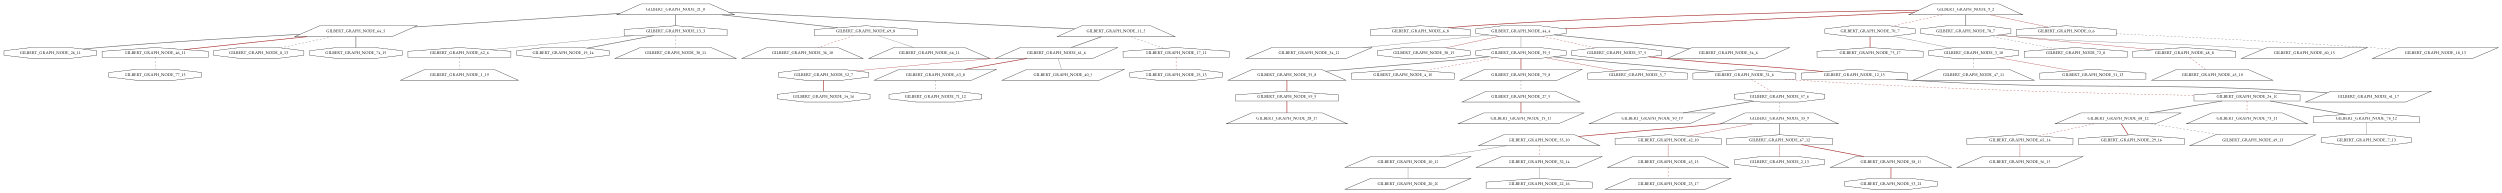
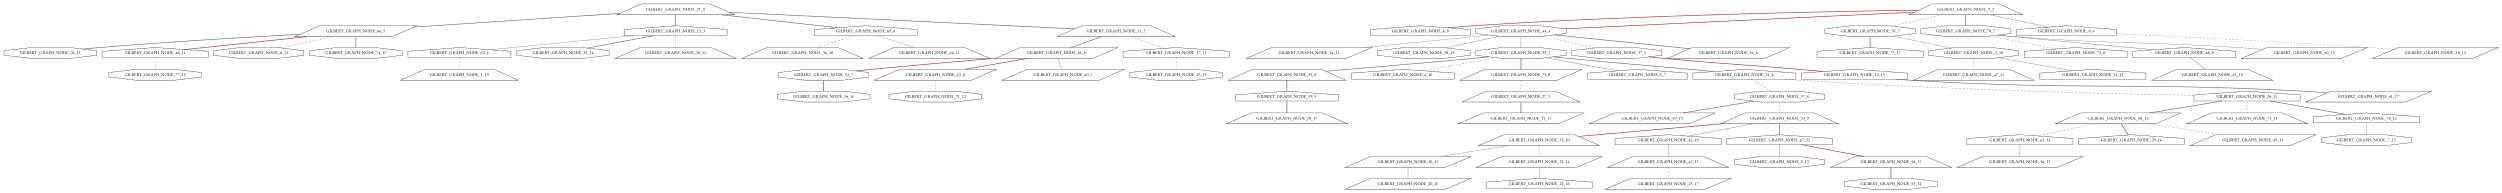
edge "GILBERT_GRAPH_NODE_48_8" -- "GILBERT_GRAPH_NODE_45_10": style dashed -> solid
edge "GILBERT_GRAPH_NODE_61_6" -- "GILBERT_GRAPH_NODE_52_7": style solid -> bold
